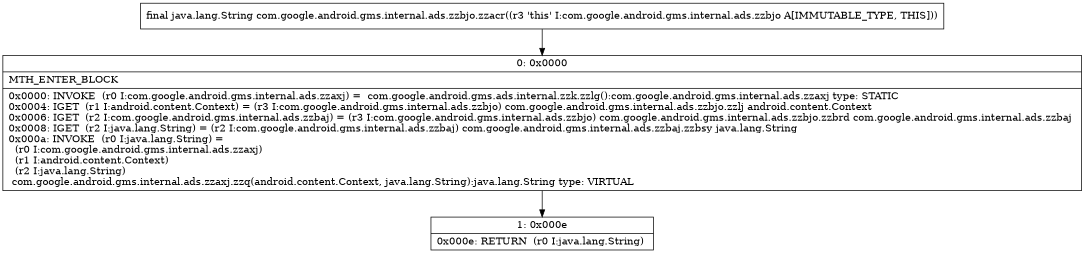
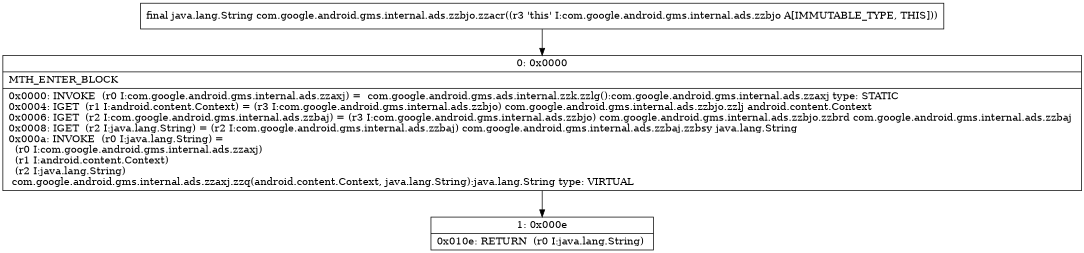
node "1: 0x000e": text "0x000e: RETURN  (r0 I:java.lang.String)" -> "0x010e: RETURN  (r0 I:java.lang.String)"
